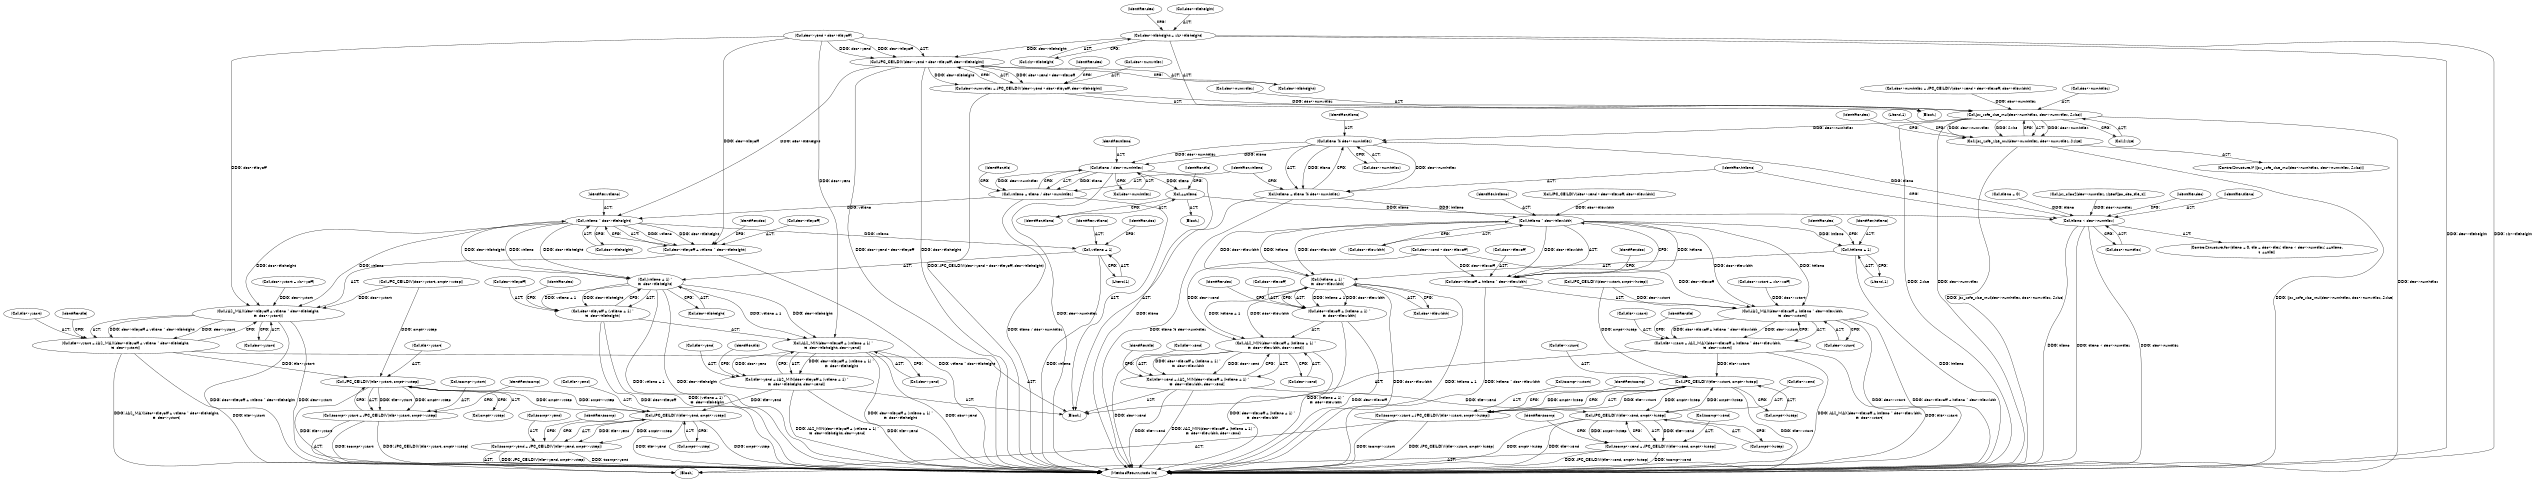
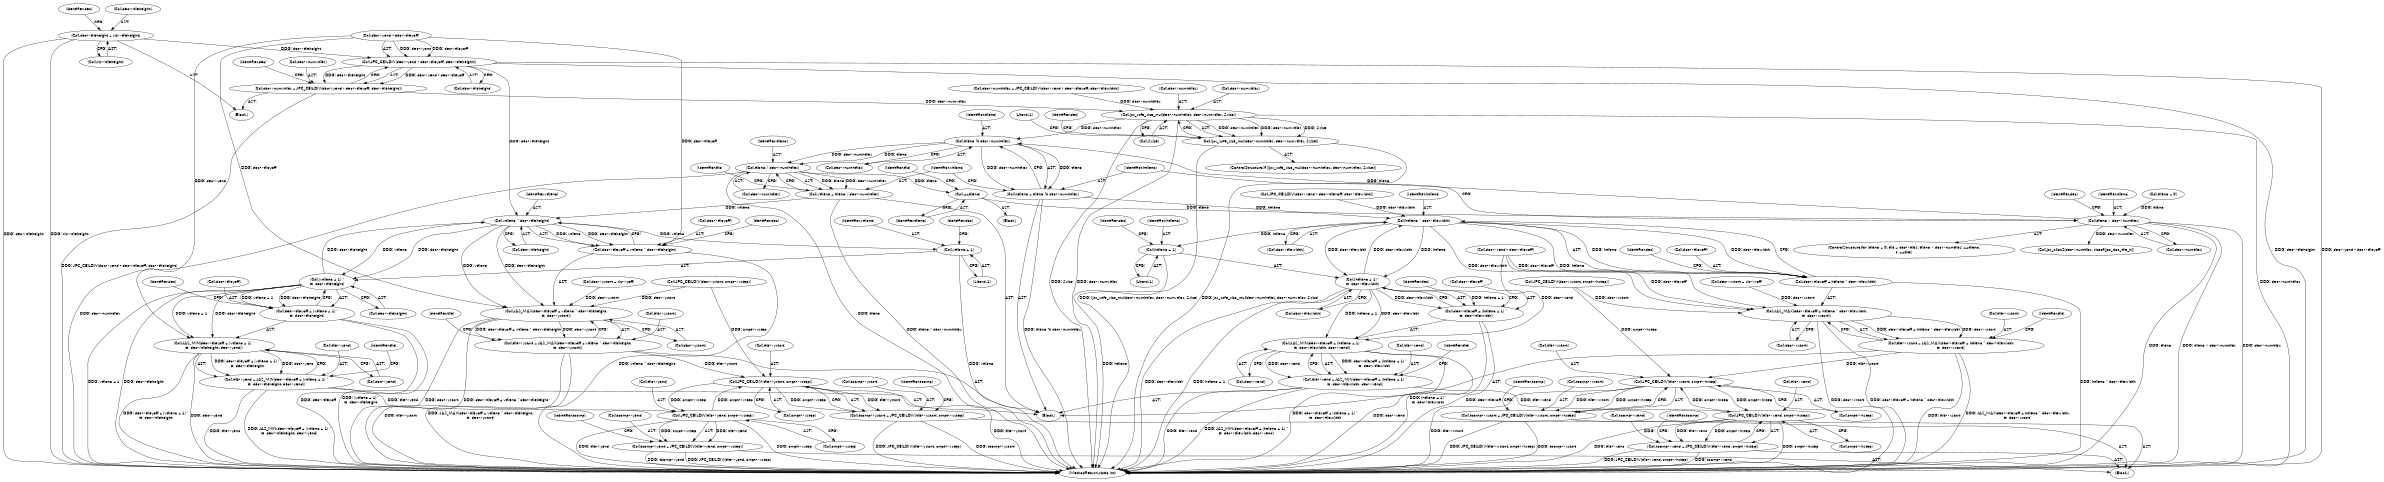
edge "(Call,jas_alloc2(dec->numtiles, sizeof(jpc_dec_tile_t)))" -> "(Call,tileno < dec->numtiles)": reversed
edge "(Call,tcomp->yend = JPC_CEILDIV(tile->yend, cmpt->vstep))" -> "(Call,JPC_CEILDIV(tile->yend, cmpt->vstep))": removed, label "CFG:"
edge "(Call,tcomp->xend)" -> "(Call,tcomp->xend = JPC_CEILDIV(tile->xend, cmpt->hstep))": label "AST: " -> "DDG: "
